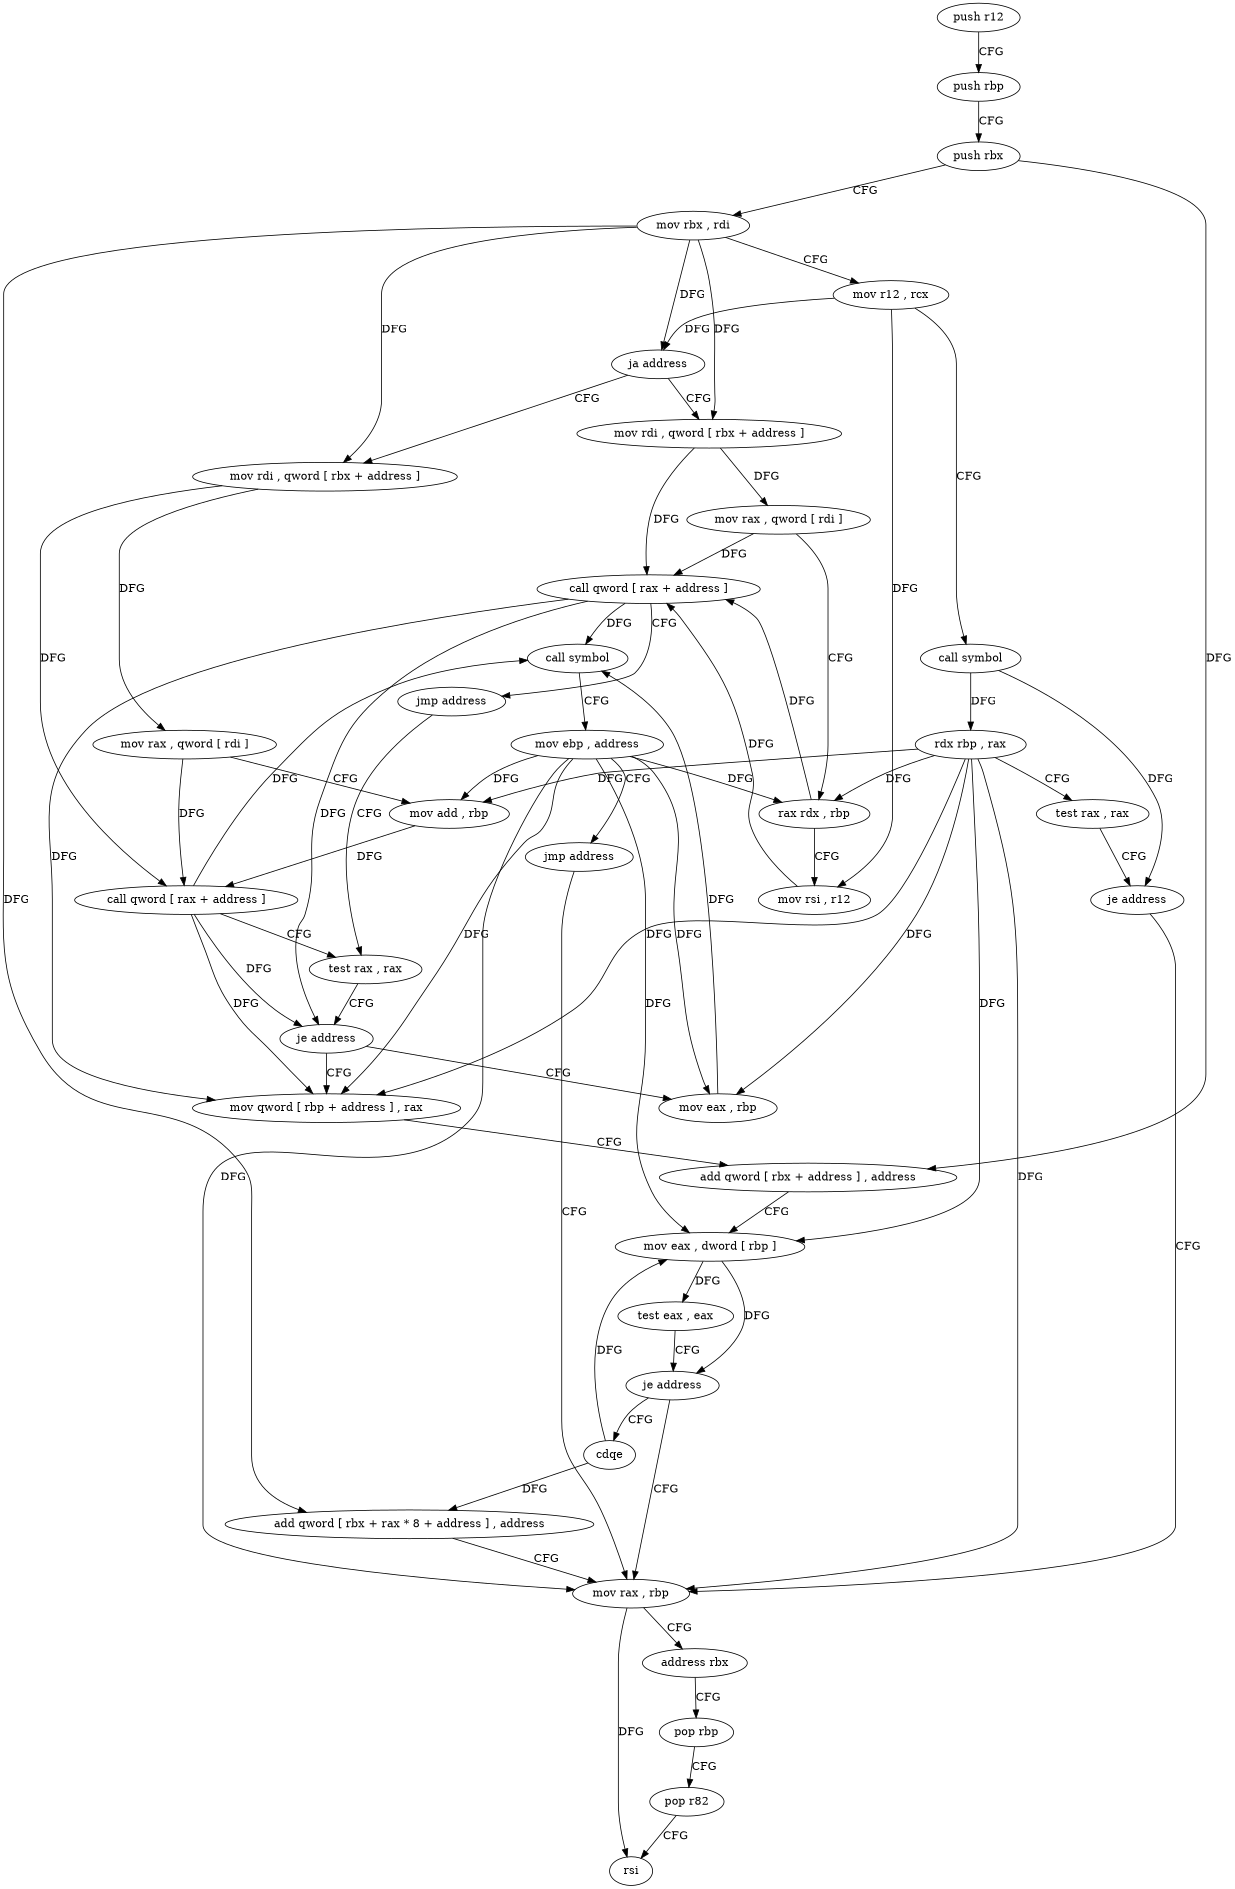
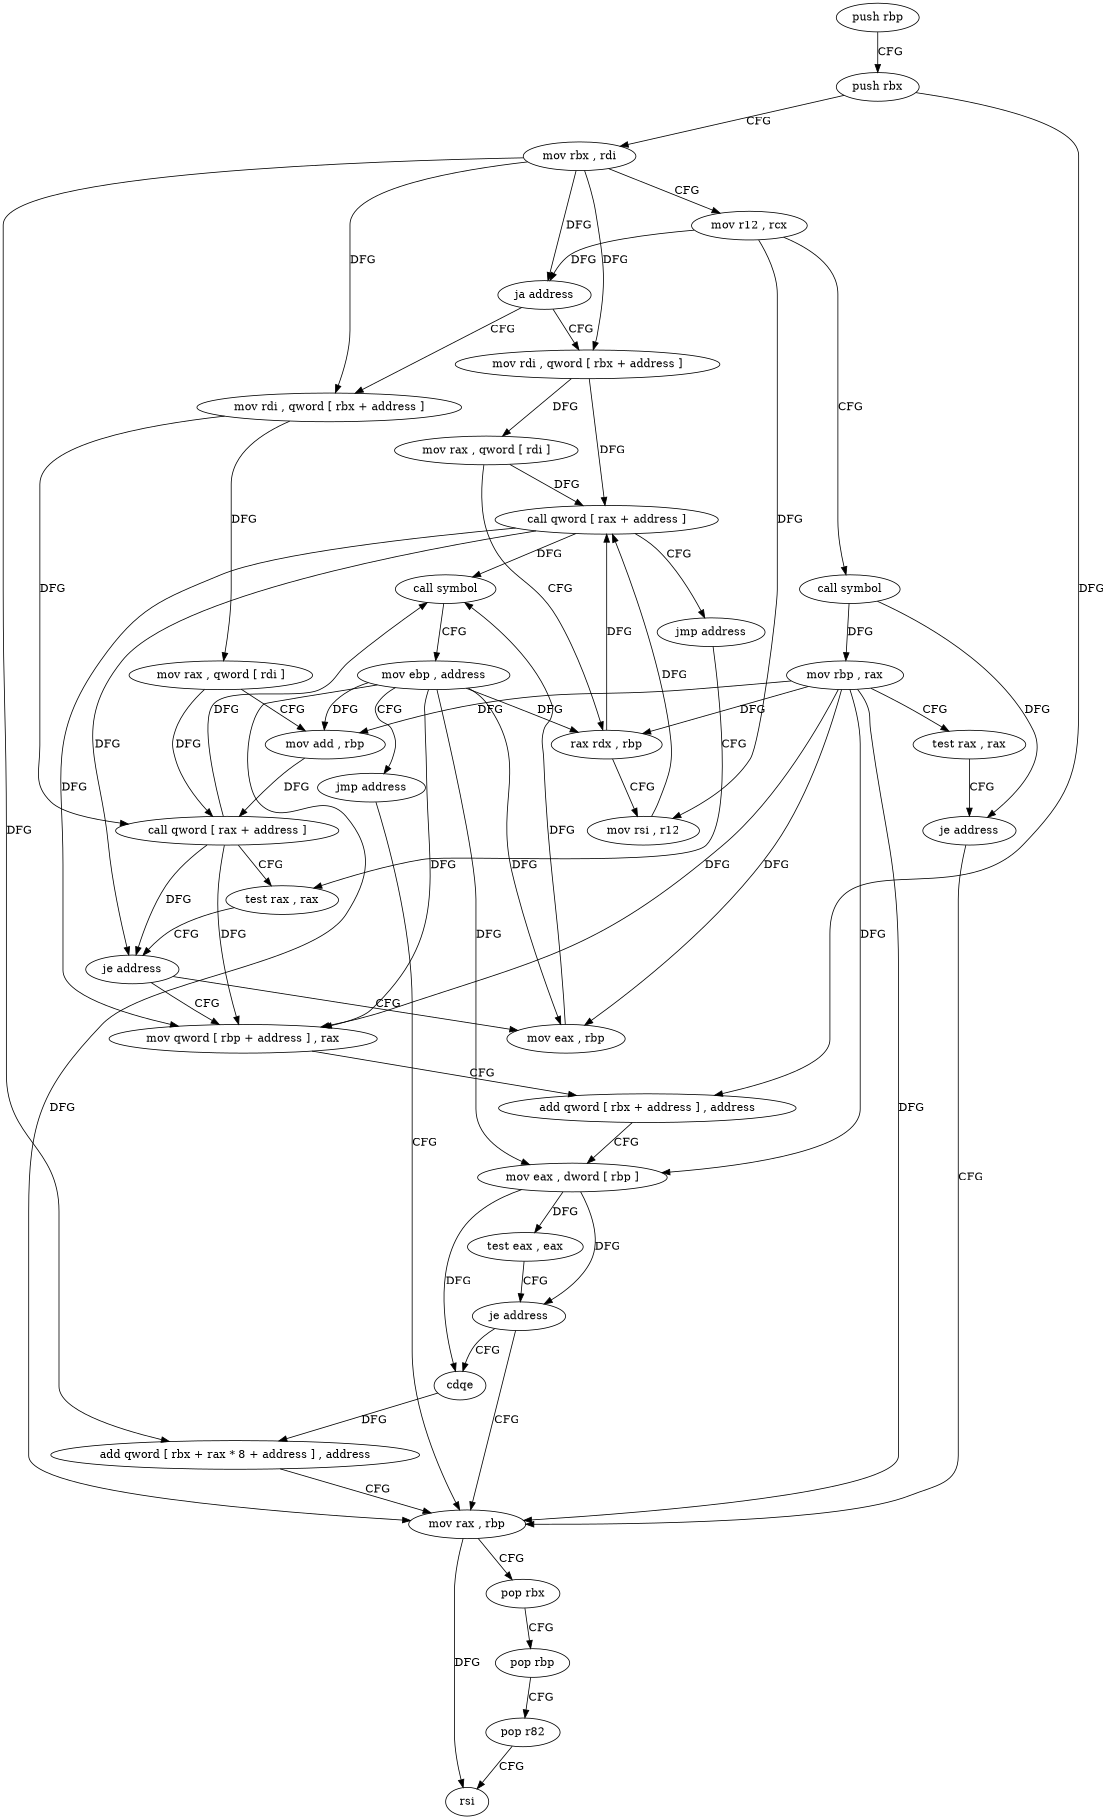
node "push r12": removed
node "rdx rbp , rax": label "rdx rbp , rax" -> "mov rbp , rax"
edge "cdqe" -> "mov eax , dword [ rbp ]": reversed
node "address rbx": label "address rbx" -> "pop rbx"
